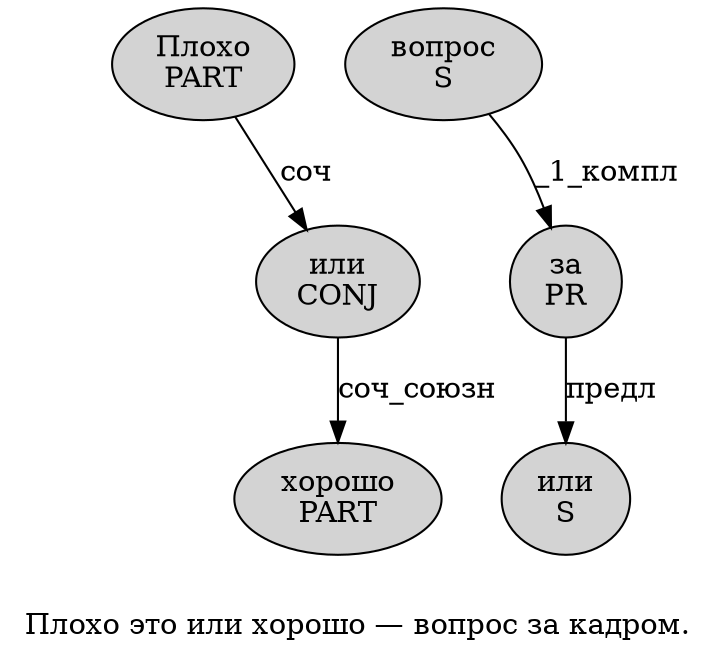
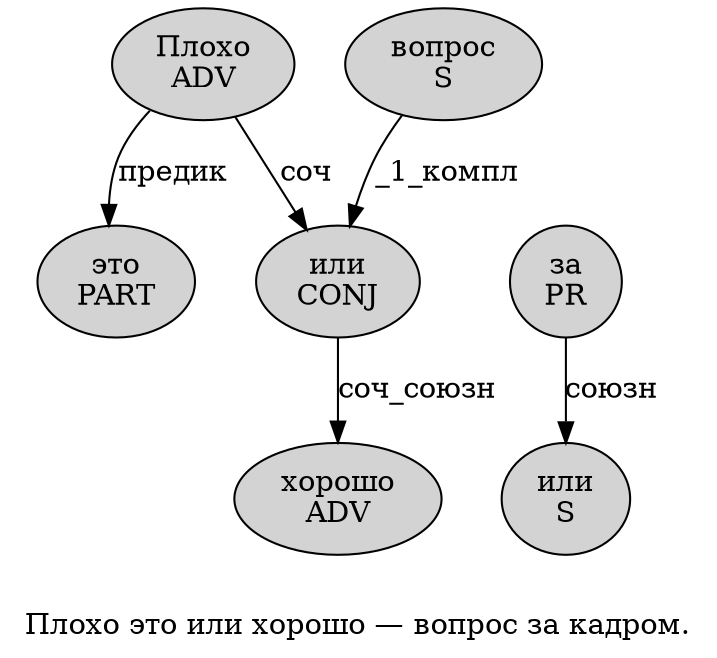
node "Плохо PART": label "Плохо PART" -> "Плохо ADV"
edge "вопрос S" -> "за PR": now "вопрос S" -> "или CONJ"
node "это PART": added
edge "за PR" -> "или S": label "предл" -> "союзн"
node "хорошо PART": label "хорошо PART" -> "хорошо ADV"
